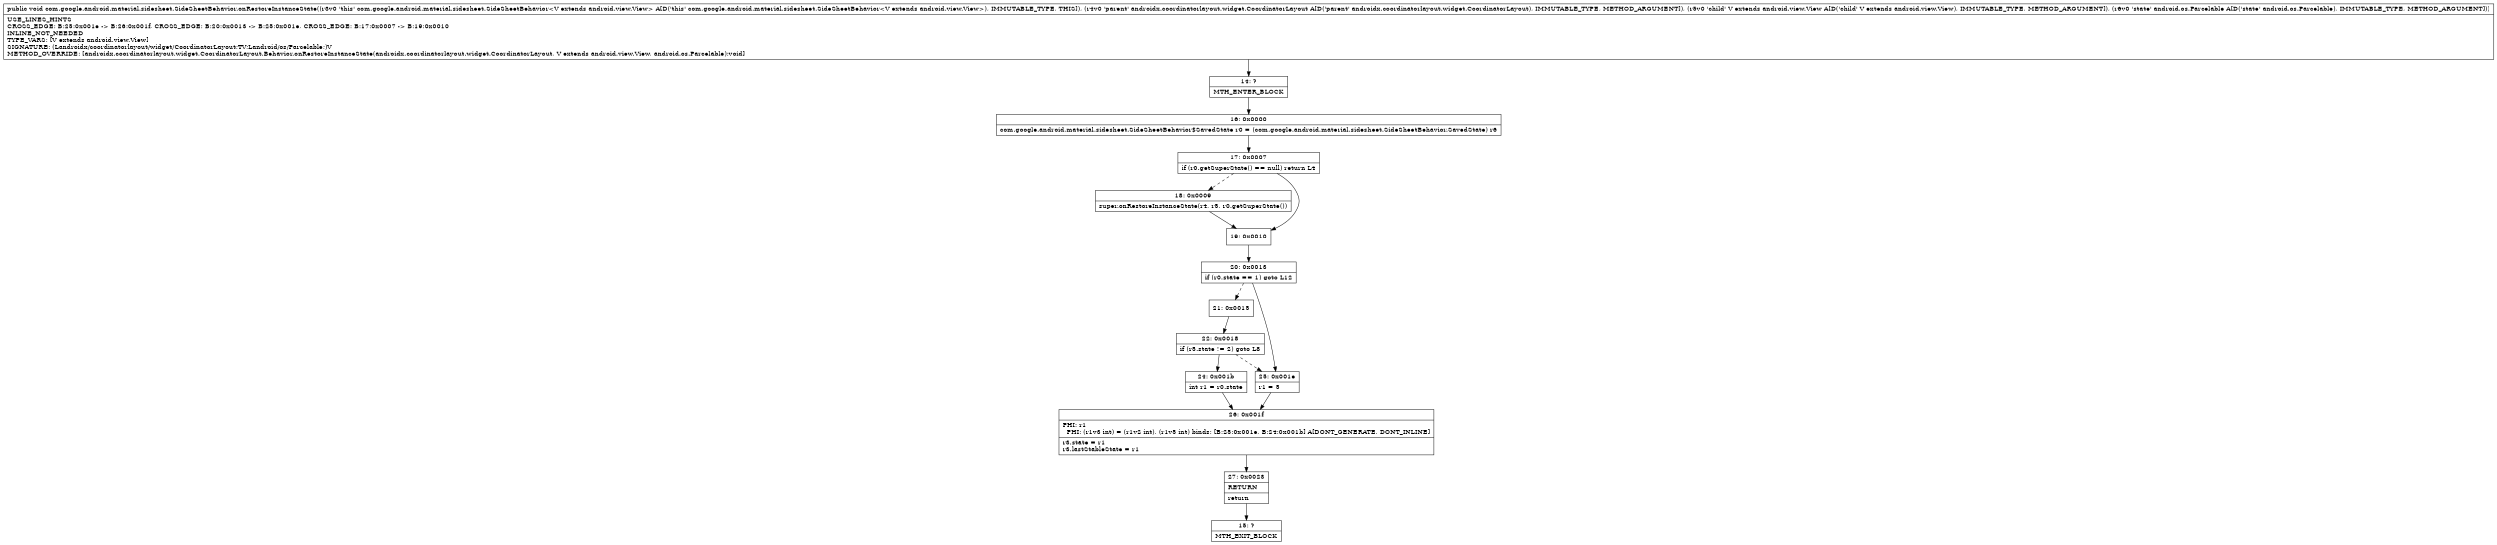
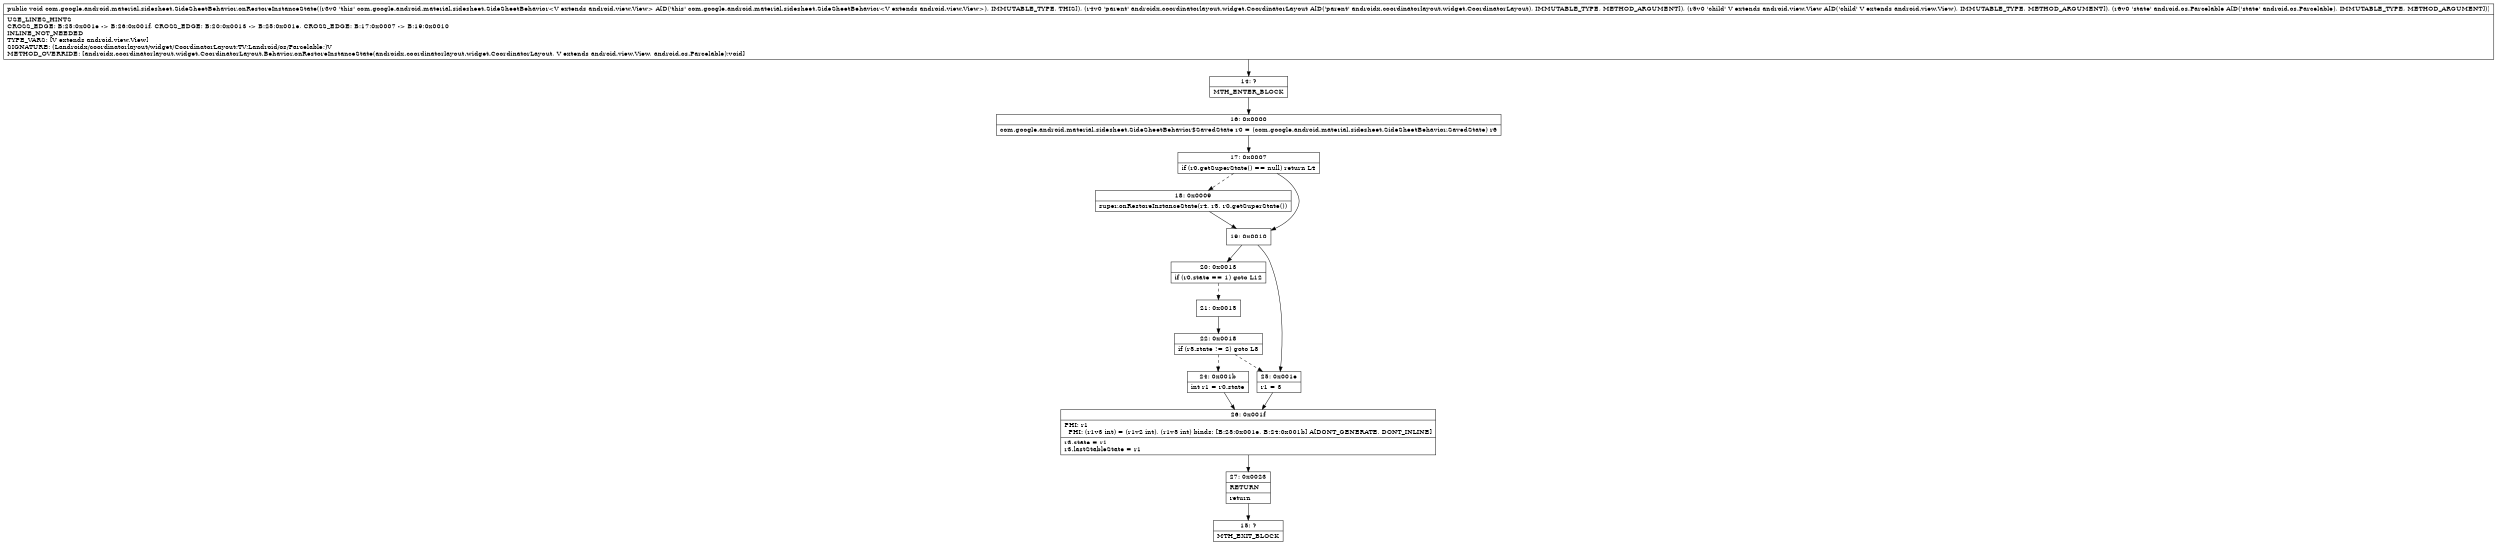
edge "20: 0x0013" -> "25: 0x001e": now "19: 0x0010" -> "25: 0x001e"
edge "22: 0x0018" -> "24: 0x001b": style solid -> dashed
node "25: 0x001e": text "r1 = 5" -> "r1 = 3"
